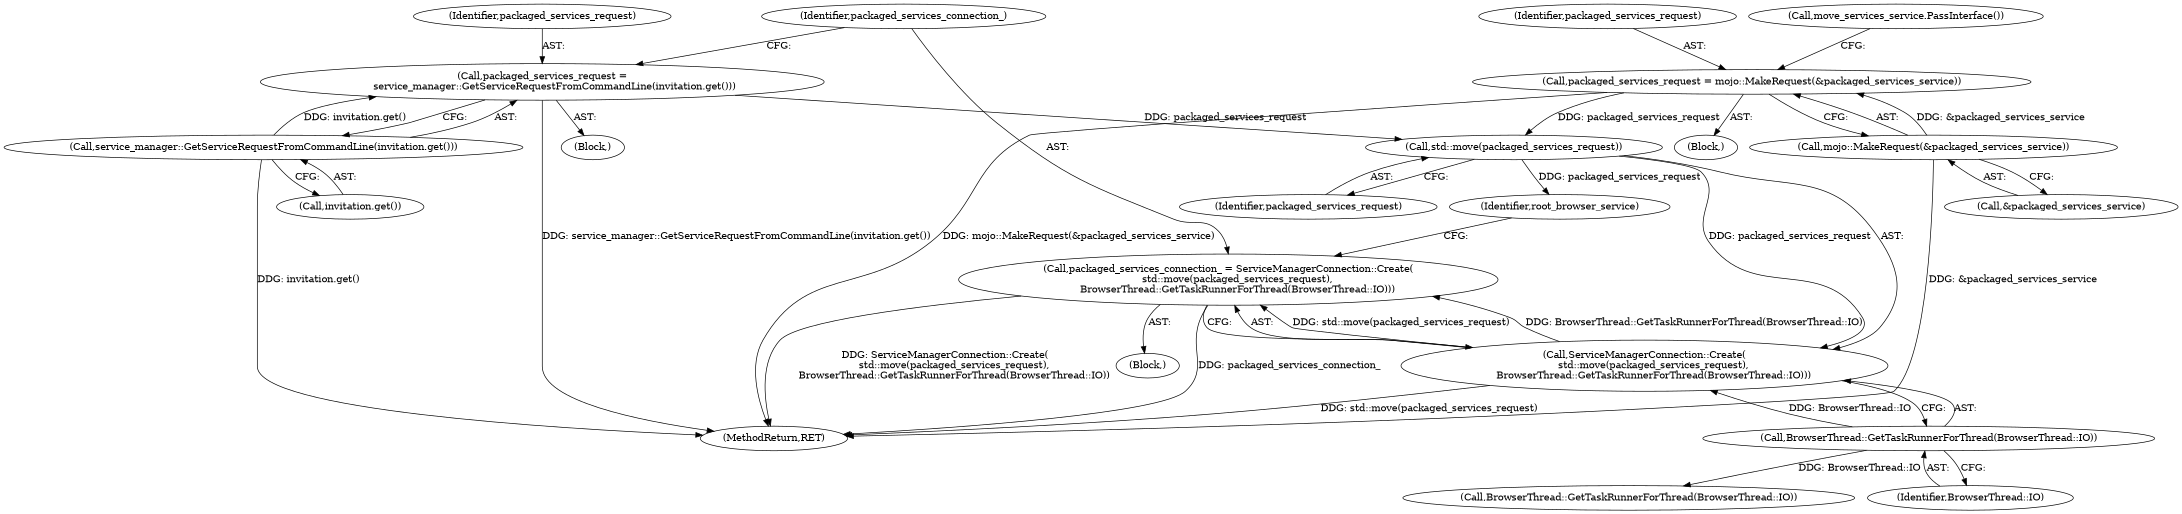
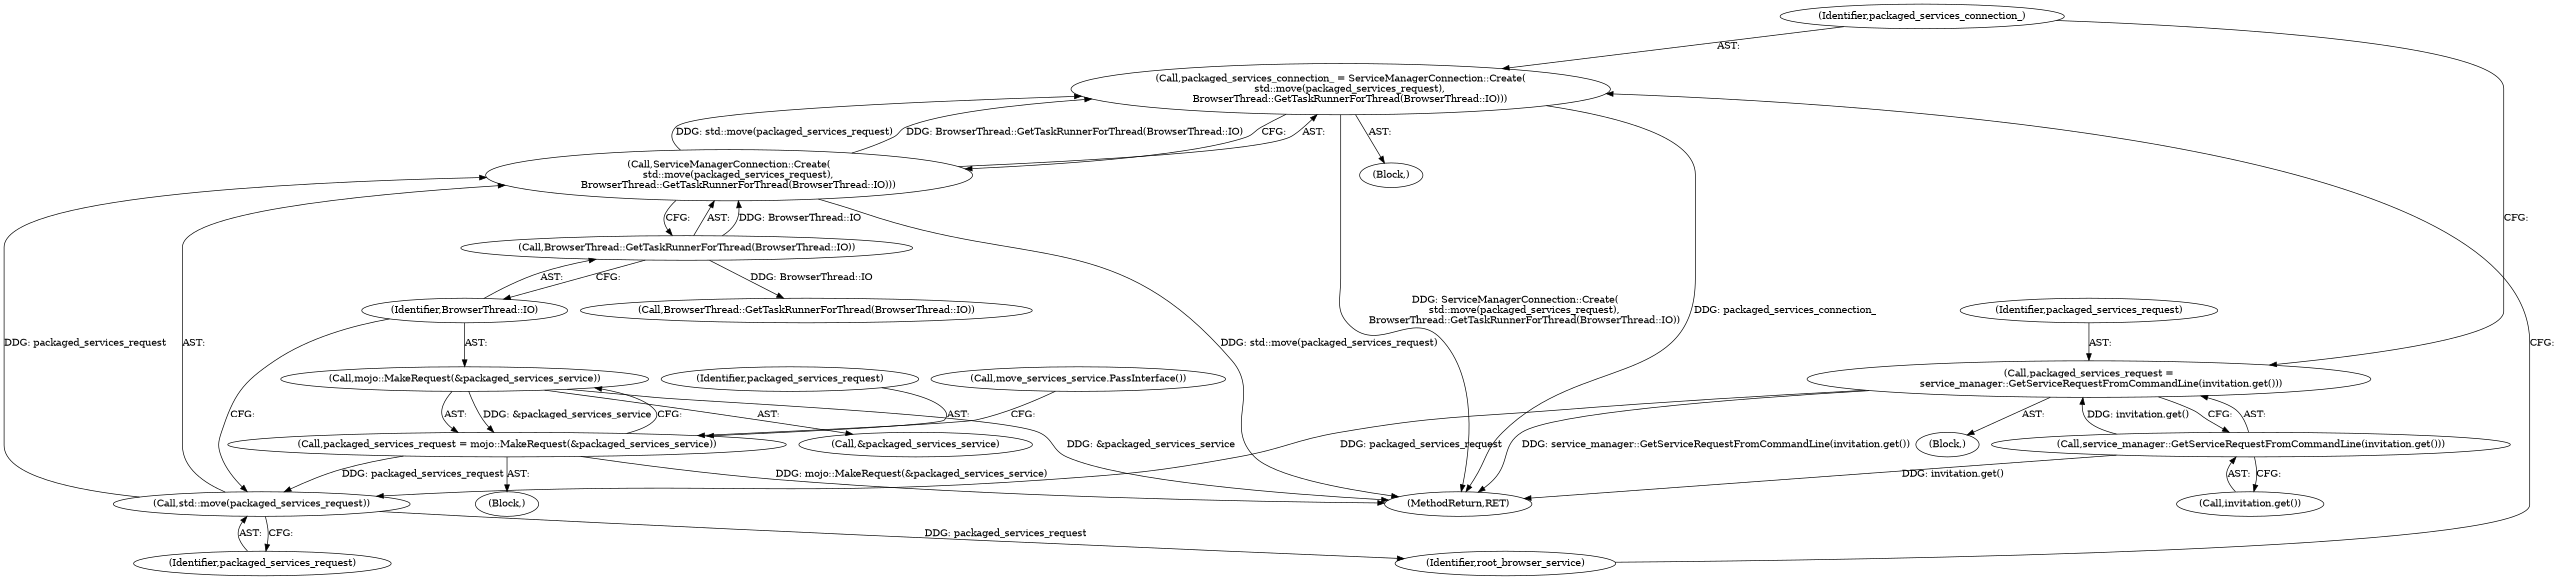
edge "(Call,mojo::MakeRequest(&packaged_services_service))" -> "(Call,&packaged_services_service)": label "CFG: " -> "AST: "
edge "(Call,&packaged_services_service)" -> "(Call,mojo::MakeRequest(&packaged_services_service))": now "(Identifier,BrowserThread::IO)" -> "(Call,mojo::MakeRequest(&packaged_services_service))"
edge "(Identifier,BrowserThread::IO)" -> "(Call,std::move(packaged_services_request))": added, label "CFG:"
